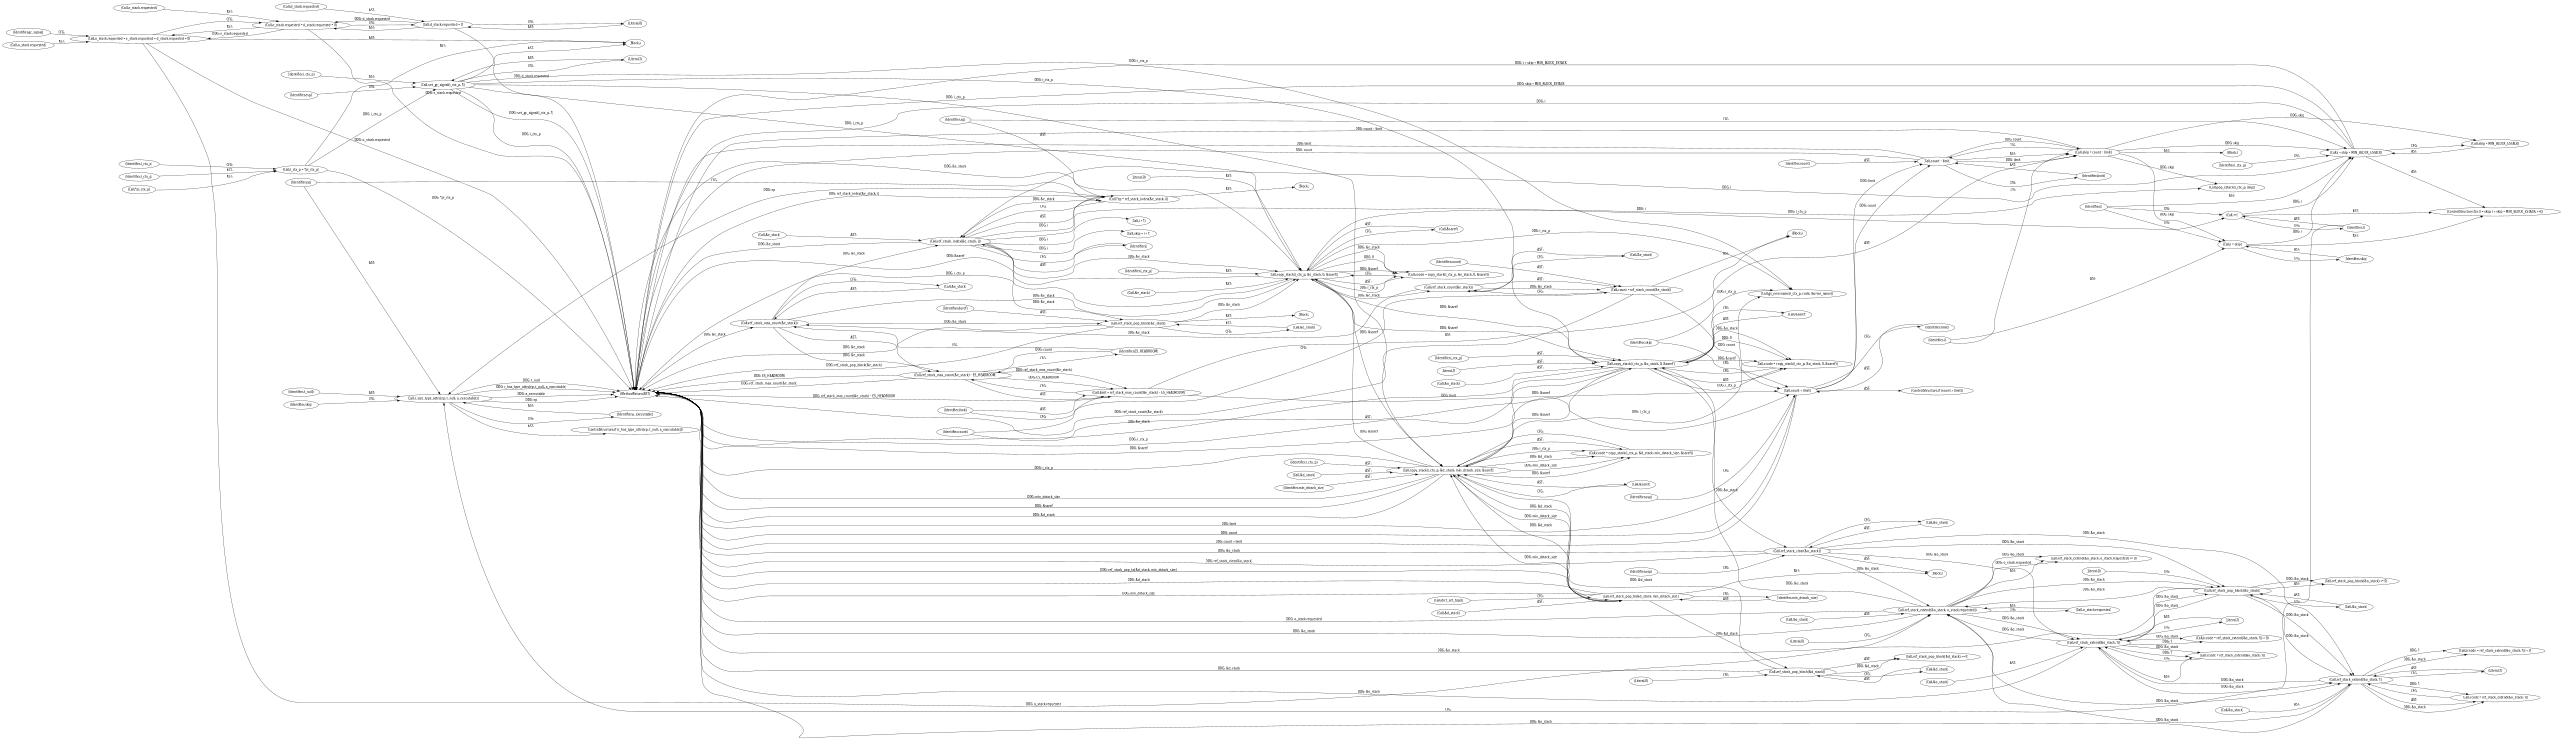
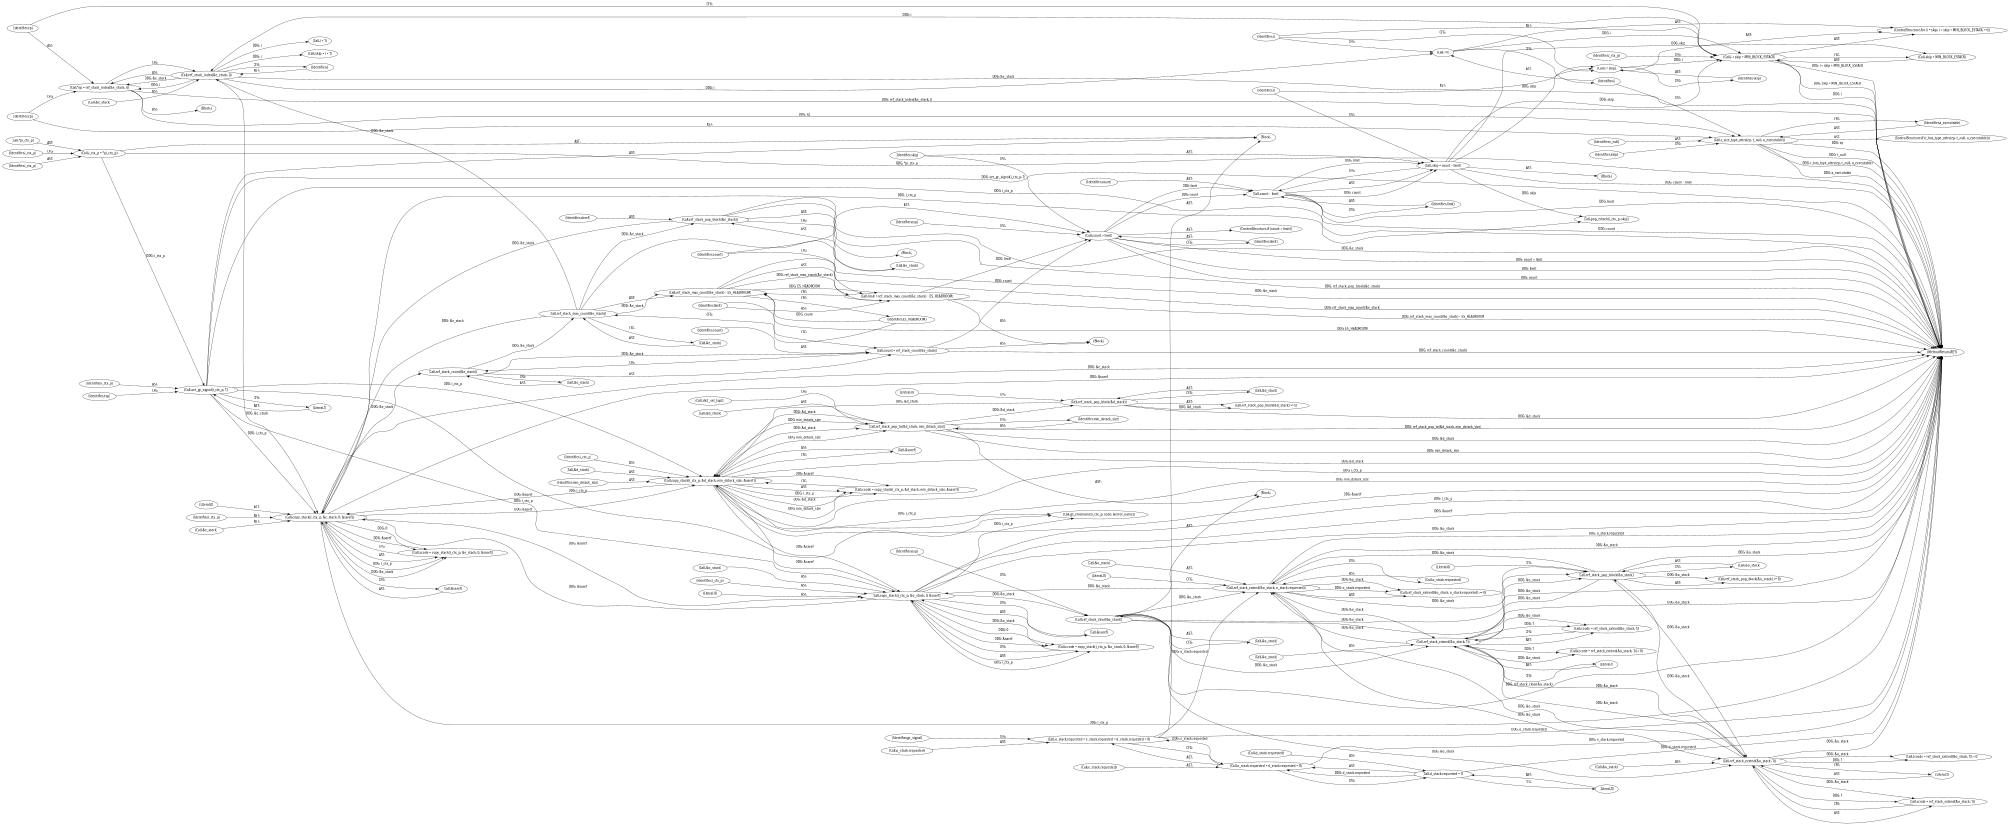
edge "(Call,copy_stack(i_ctx_p, &e_stack, 0, &saref))" -> "(Call,gs_errorname(i_ctx_p, code, &error_name))": removed, label "DDG: i_ctx_p"
edge "(Call,ref_stack_index(&e_stack, i))" -> "(Call,ref_stack_pop_block(&e_stack))": removed, label "DDG: &e_stack"
edge "(MethodReturn,RET)" -> "(Call,ref_stack_max_count(&e_stack))": reversed
